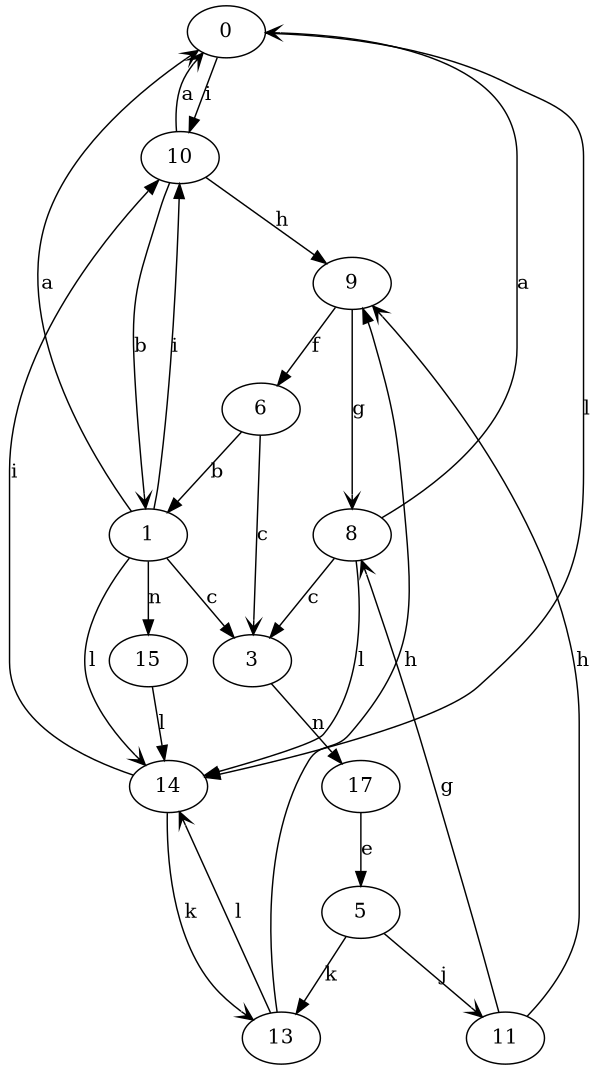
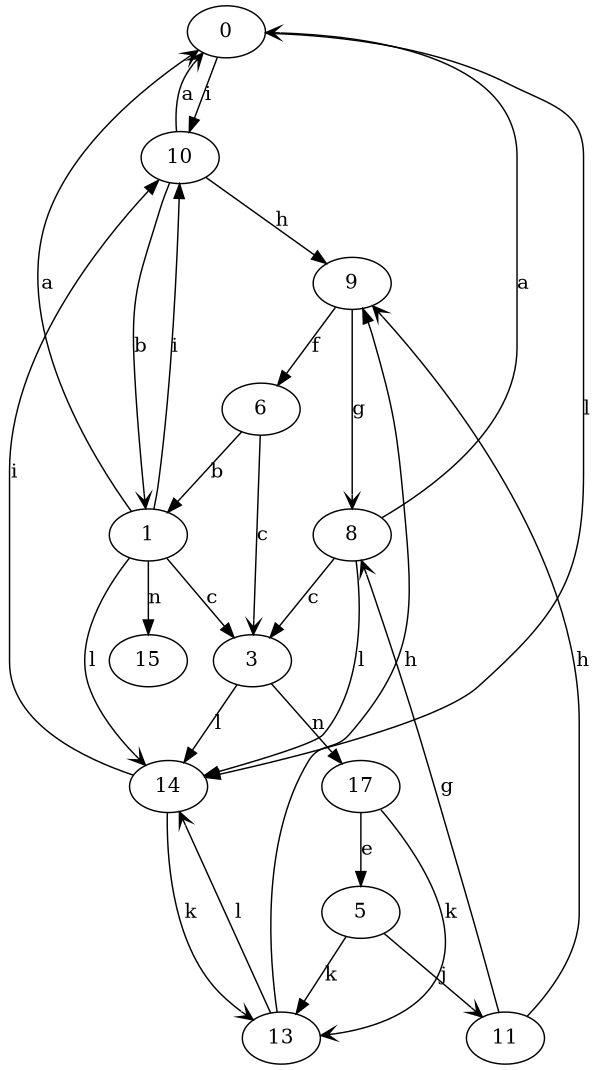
edge "15" -> "14": now "3" -> "14"
edge "17" -> "13": added, label "k"
